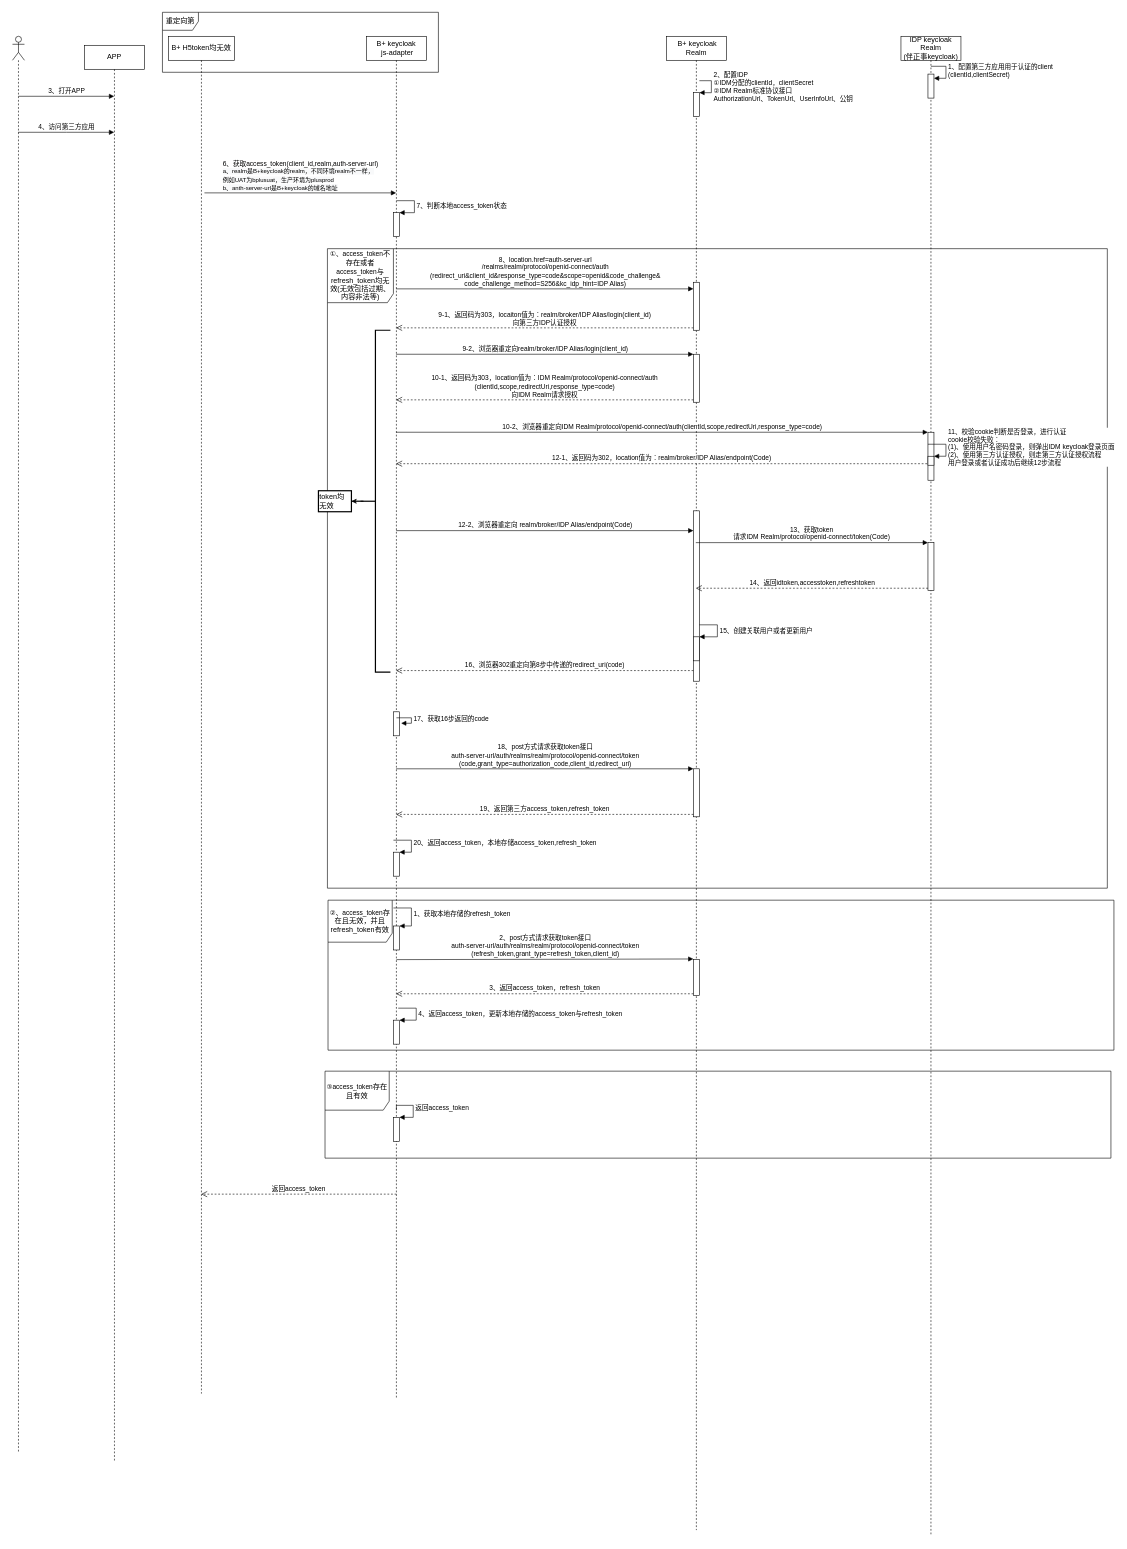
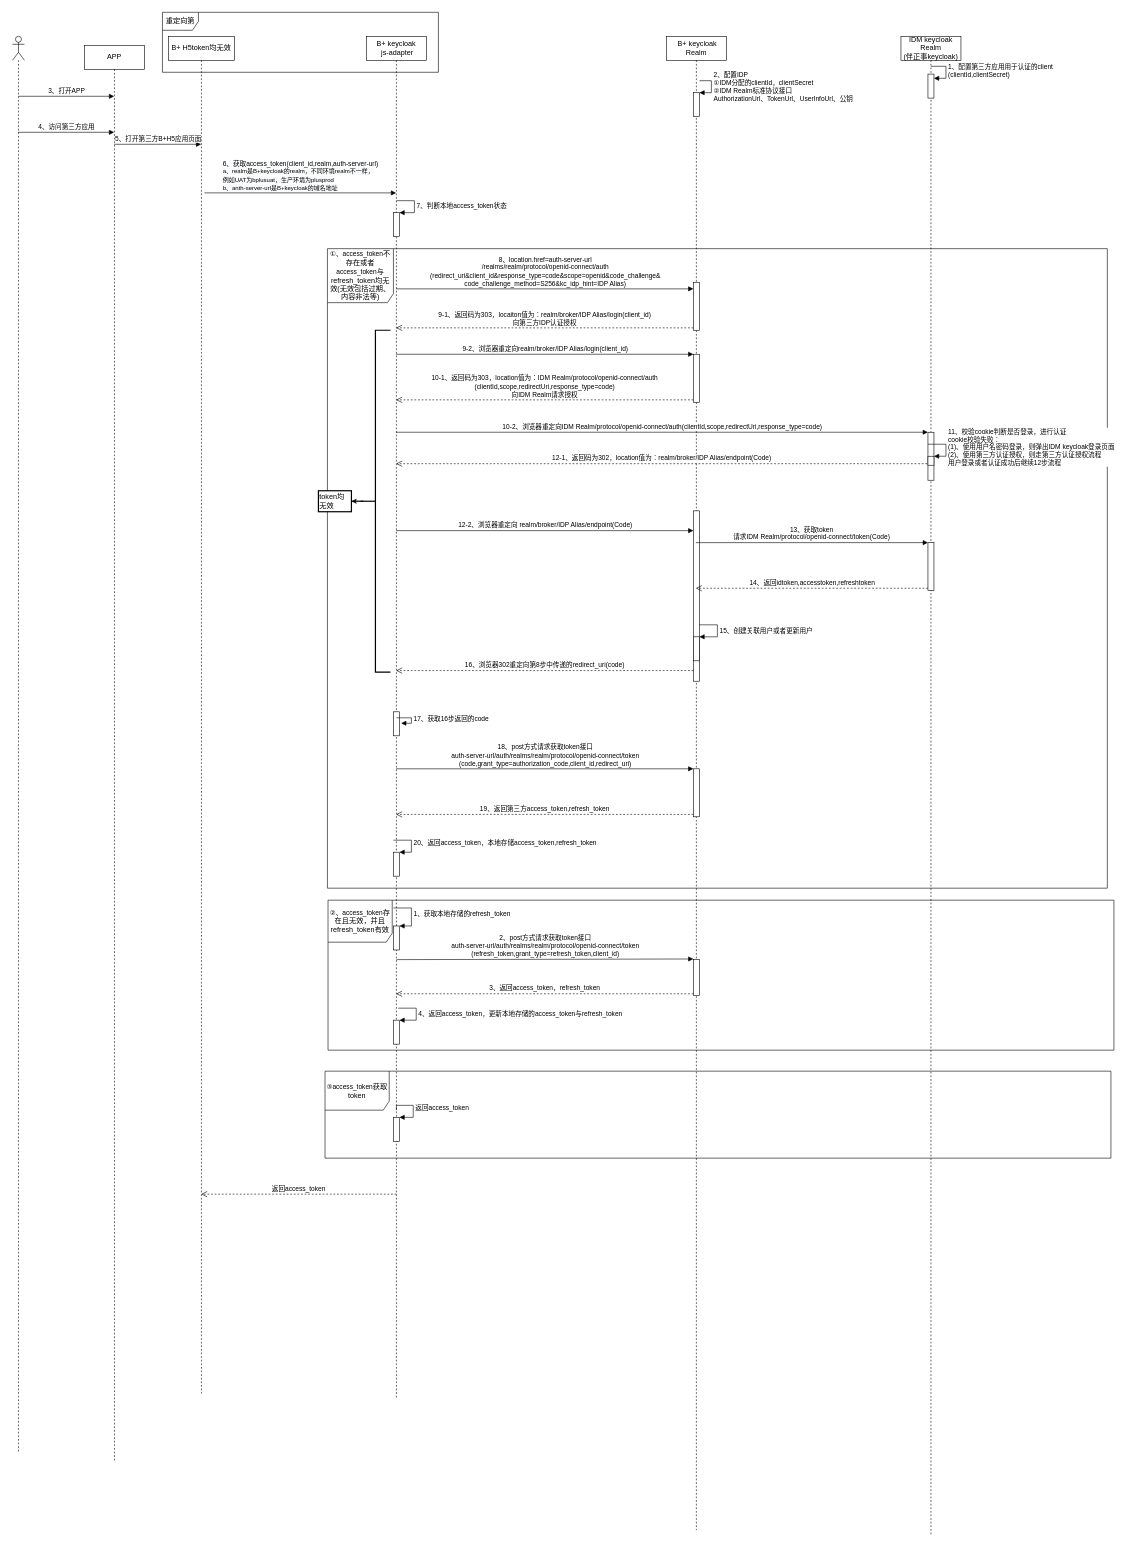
node "IDP keycloak Realm (伴正事keycloak)": label "IDP keycloak Realm (伴正事keycloak)" -> "IDM keycloak Realm (伴正事keycloak)"
edge "APP" -> "B+ H5token均无效": added, label "5、打开第三方B+H5应用页面"
node "③access_token存在且有效": label "③access_token存在且有效" -> "③access_token获取token"
